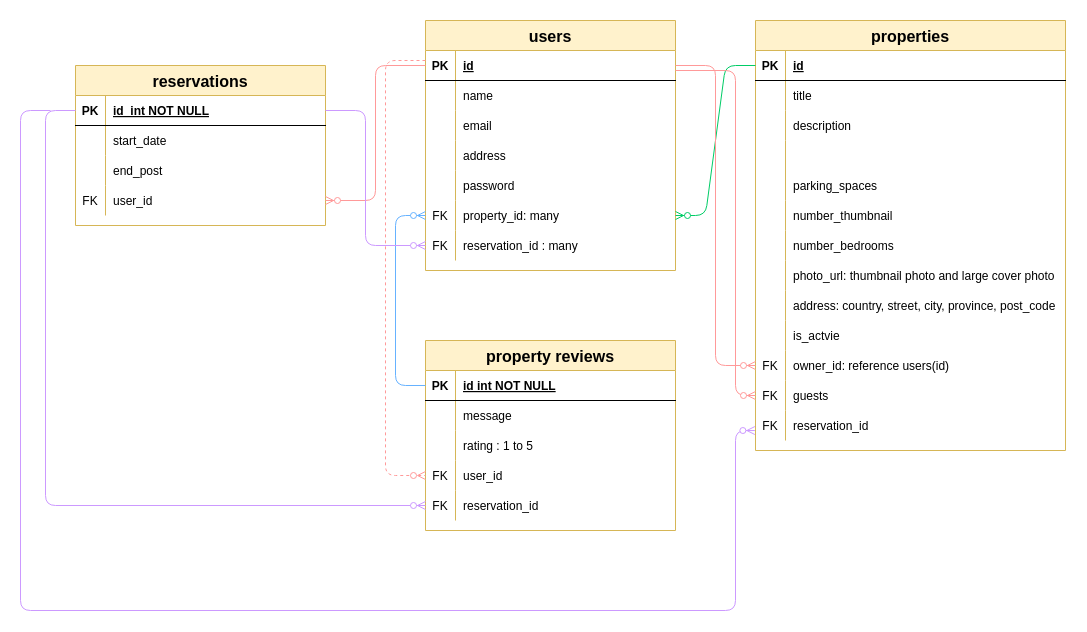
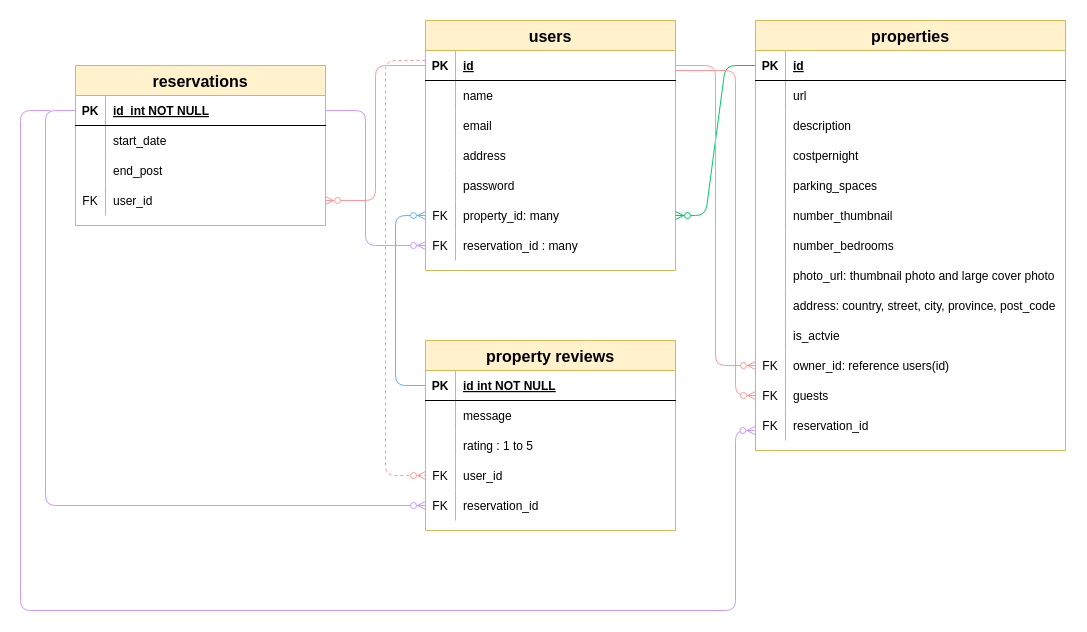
node "title": label "title" -> "url"
node "costpernight": added
